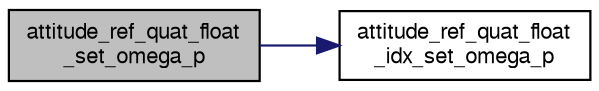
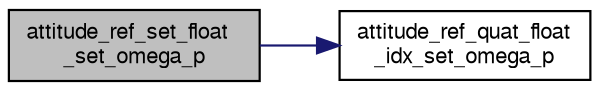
node "attitude_ref_quat_float _set_omega_p": label "attitude_ref_quat_float _set_omega_p" -> "attitude_ref_set_float _set_omega_p"
